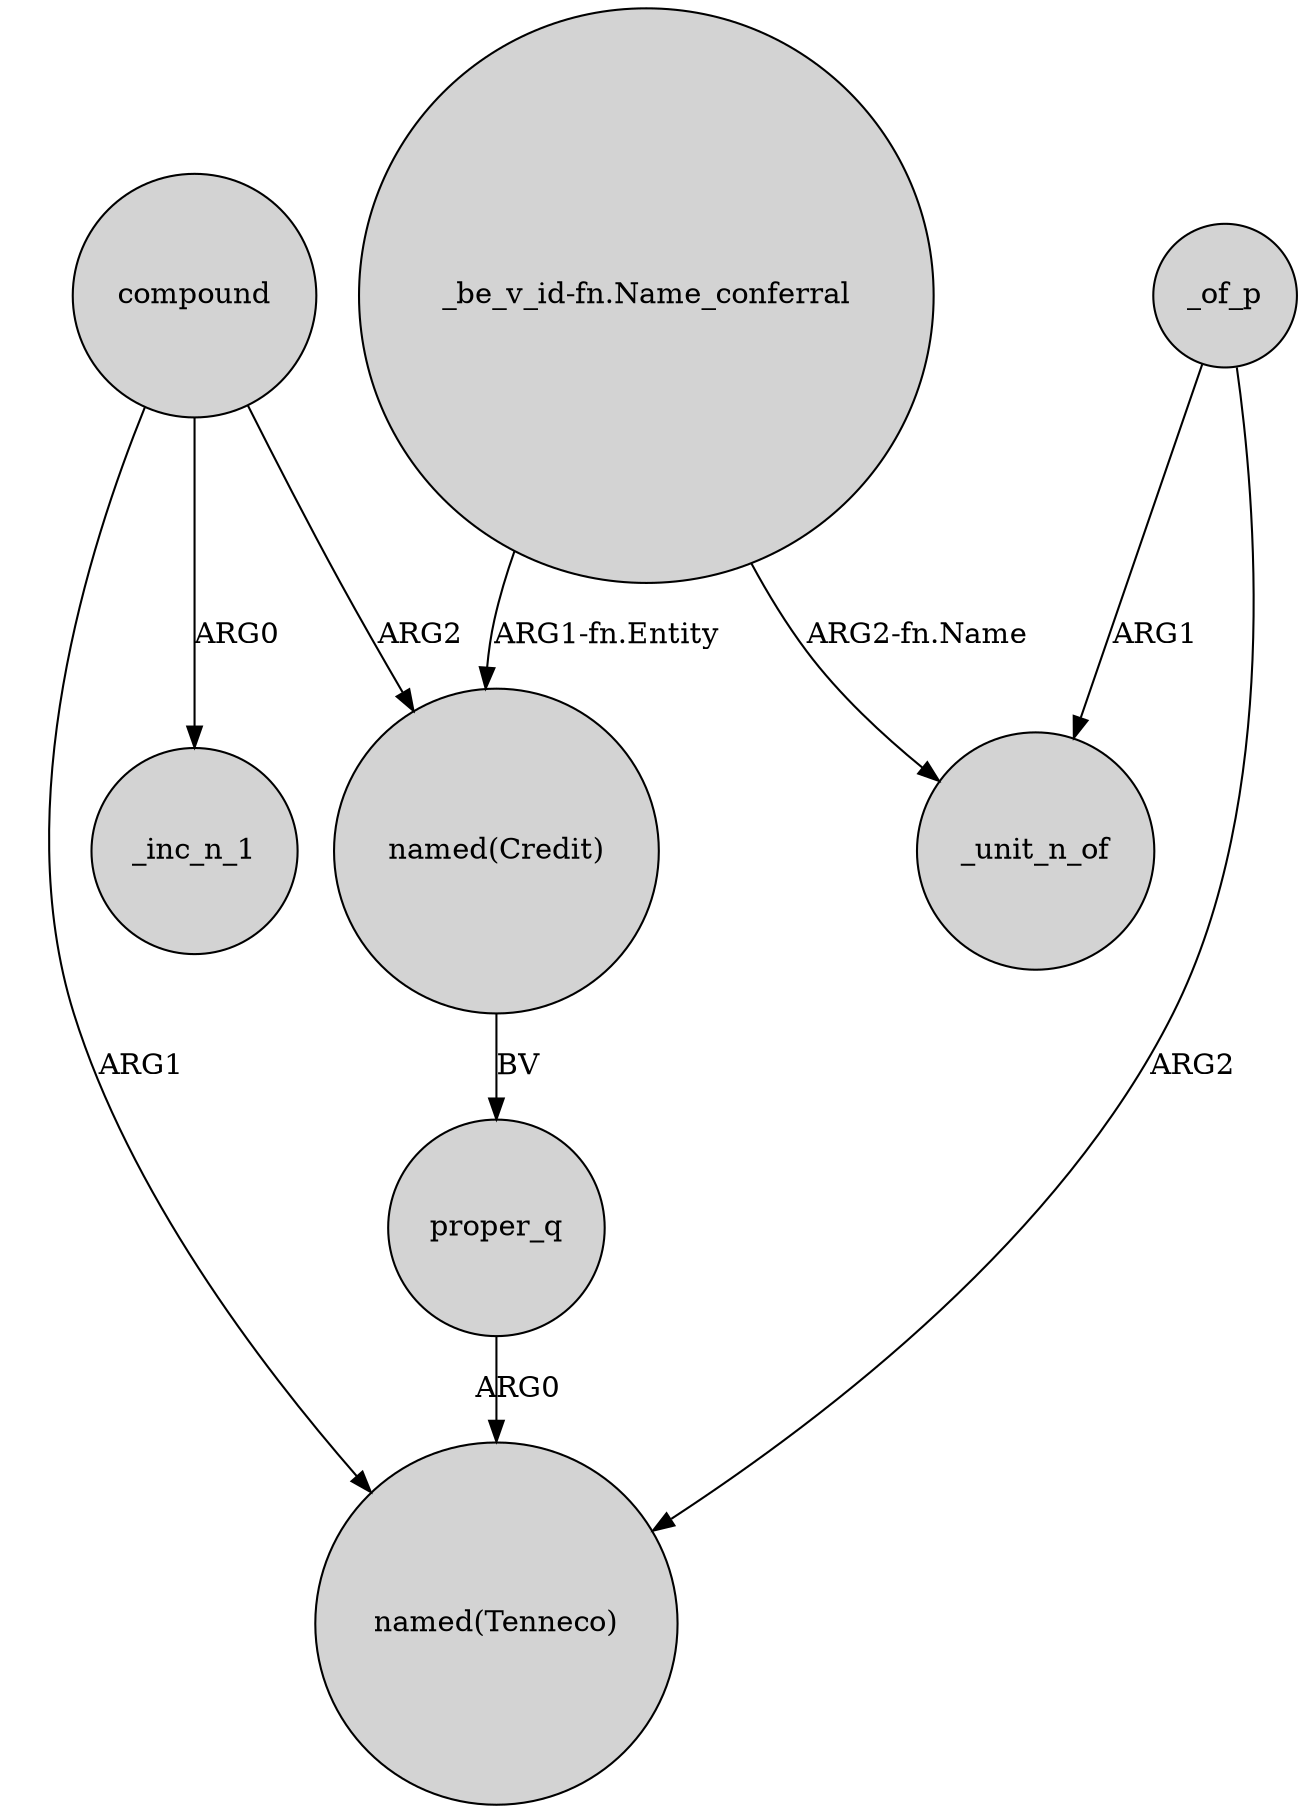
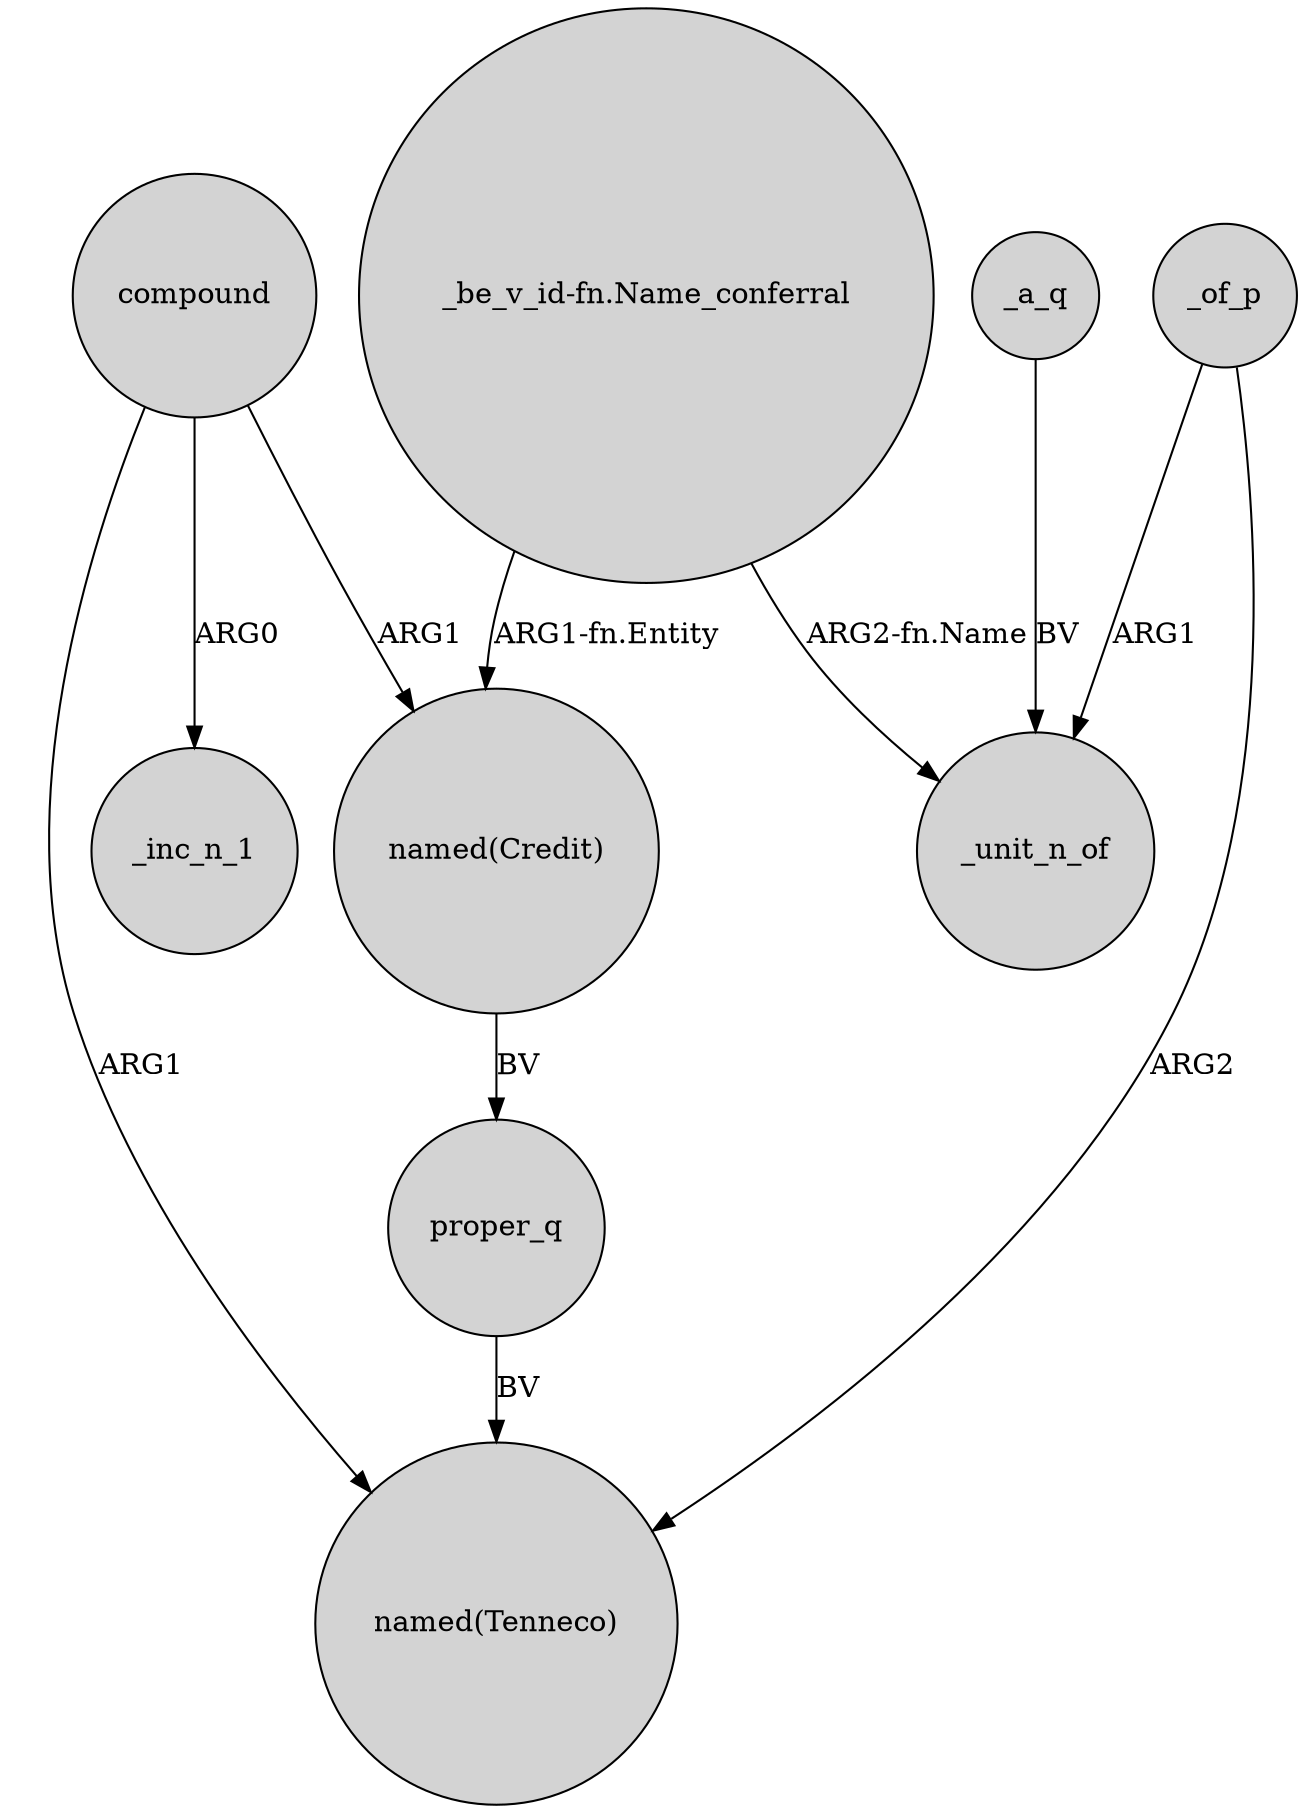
node "_a_q": added
edge "compound" -> "named(Credit)": label "ARG2" -> "ARG1"
edge "proper_q" -> "named(Tenneco)": label "ARG0" -> "BV"
